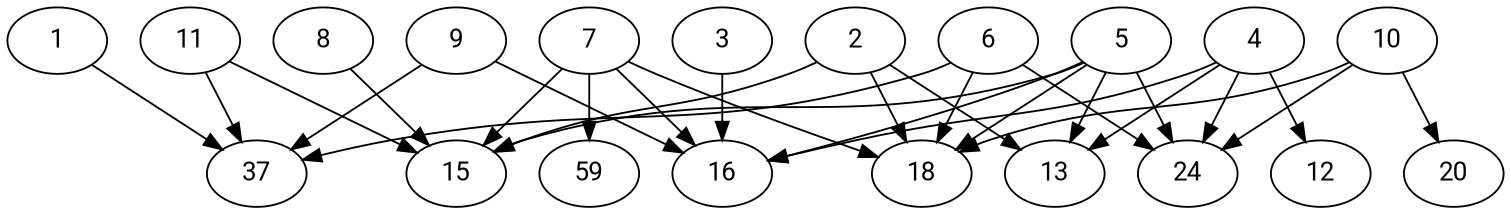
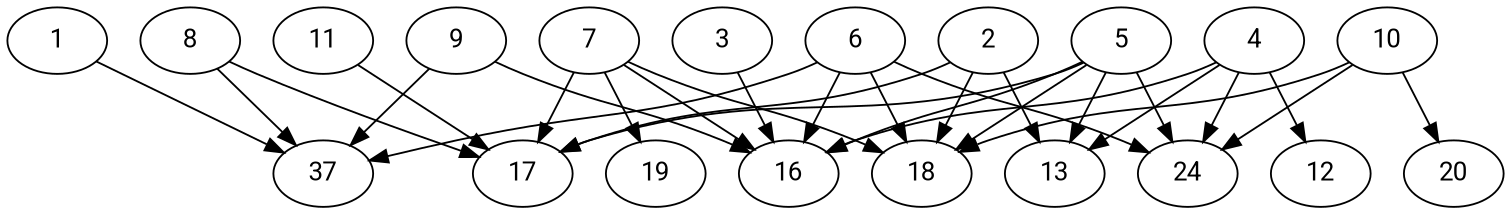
edge "11" -> "37": now "8" -> "37"
edge "6" -> "16": added
node "15": label "15" -> "17"
node "59": label "59" -> "19"
